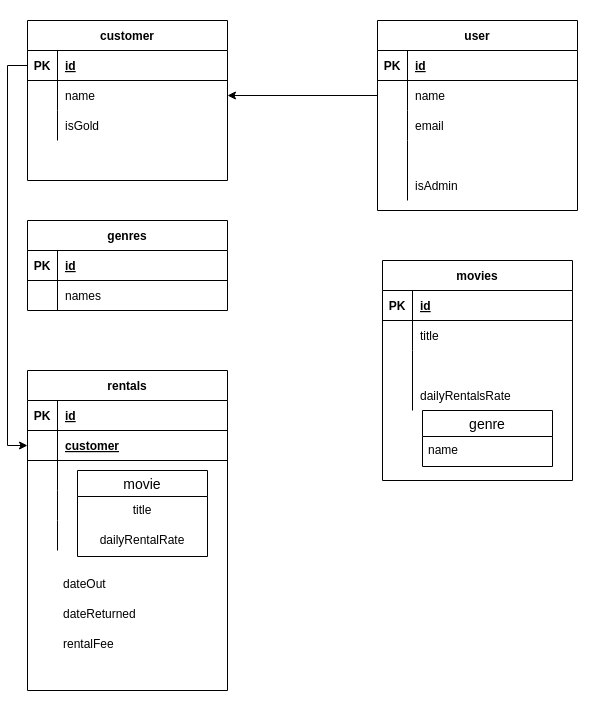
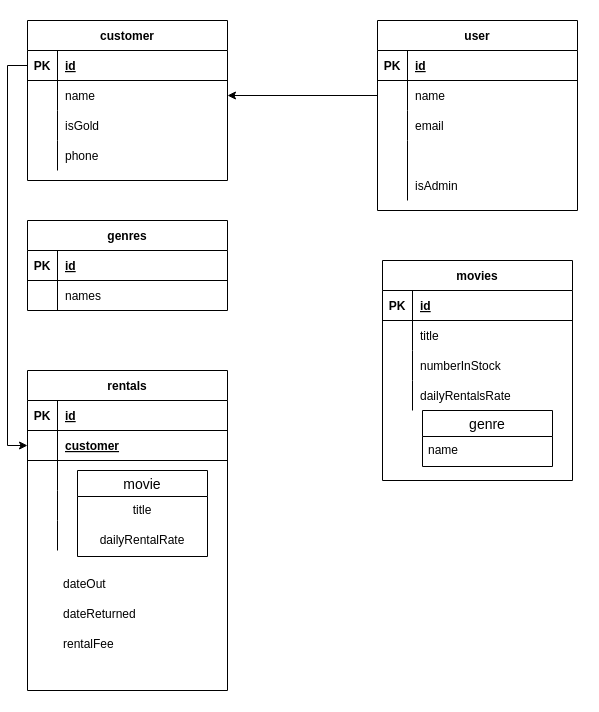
node "phone": added
node "numberInStock": added
